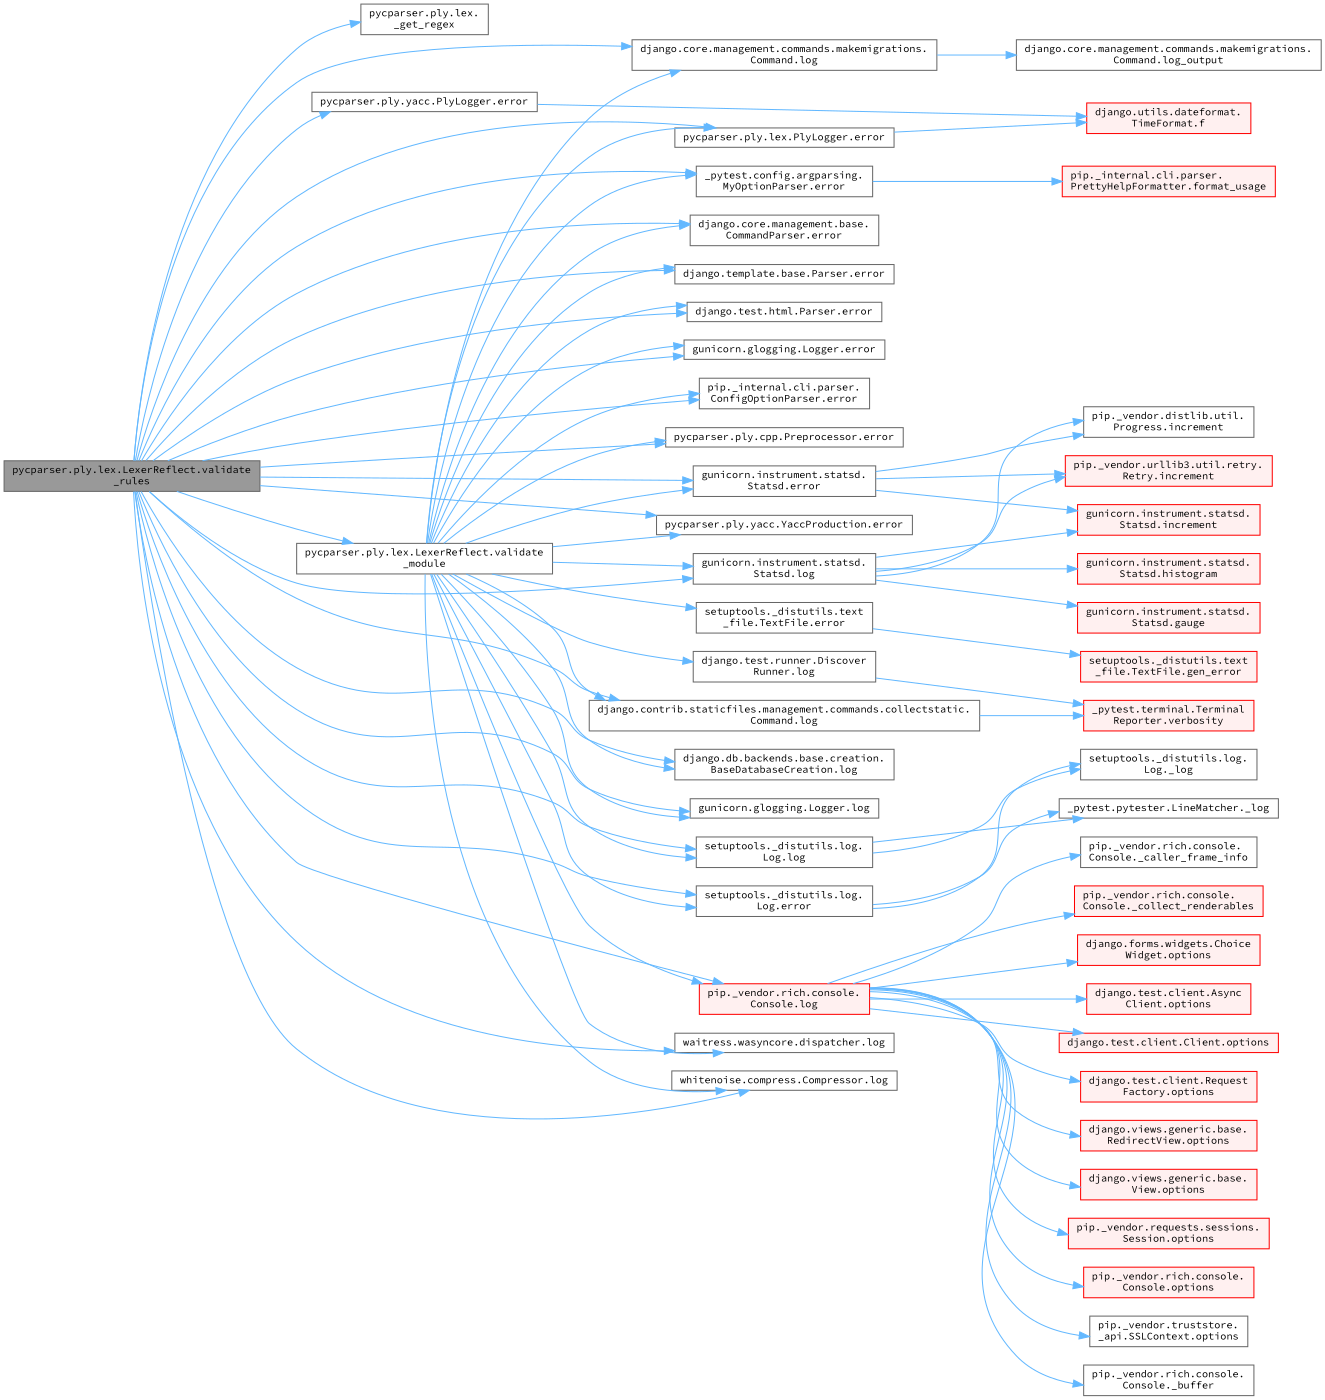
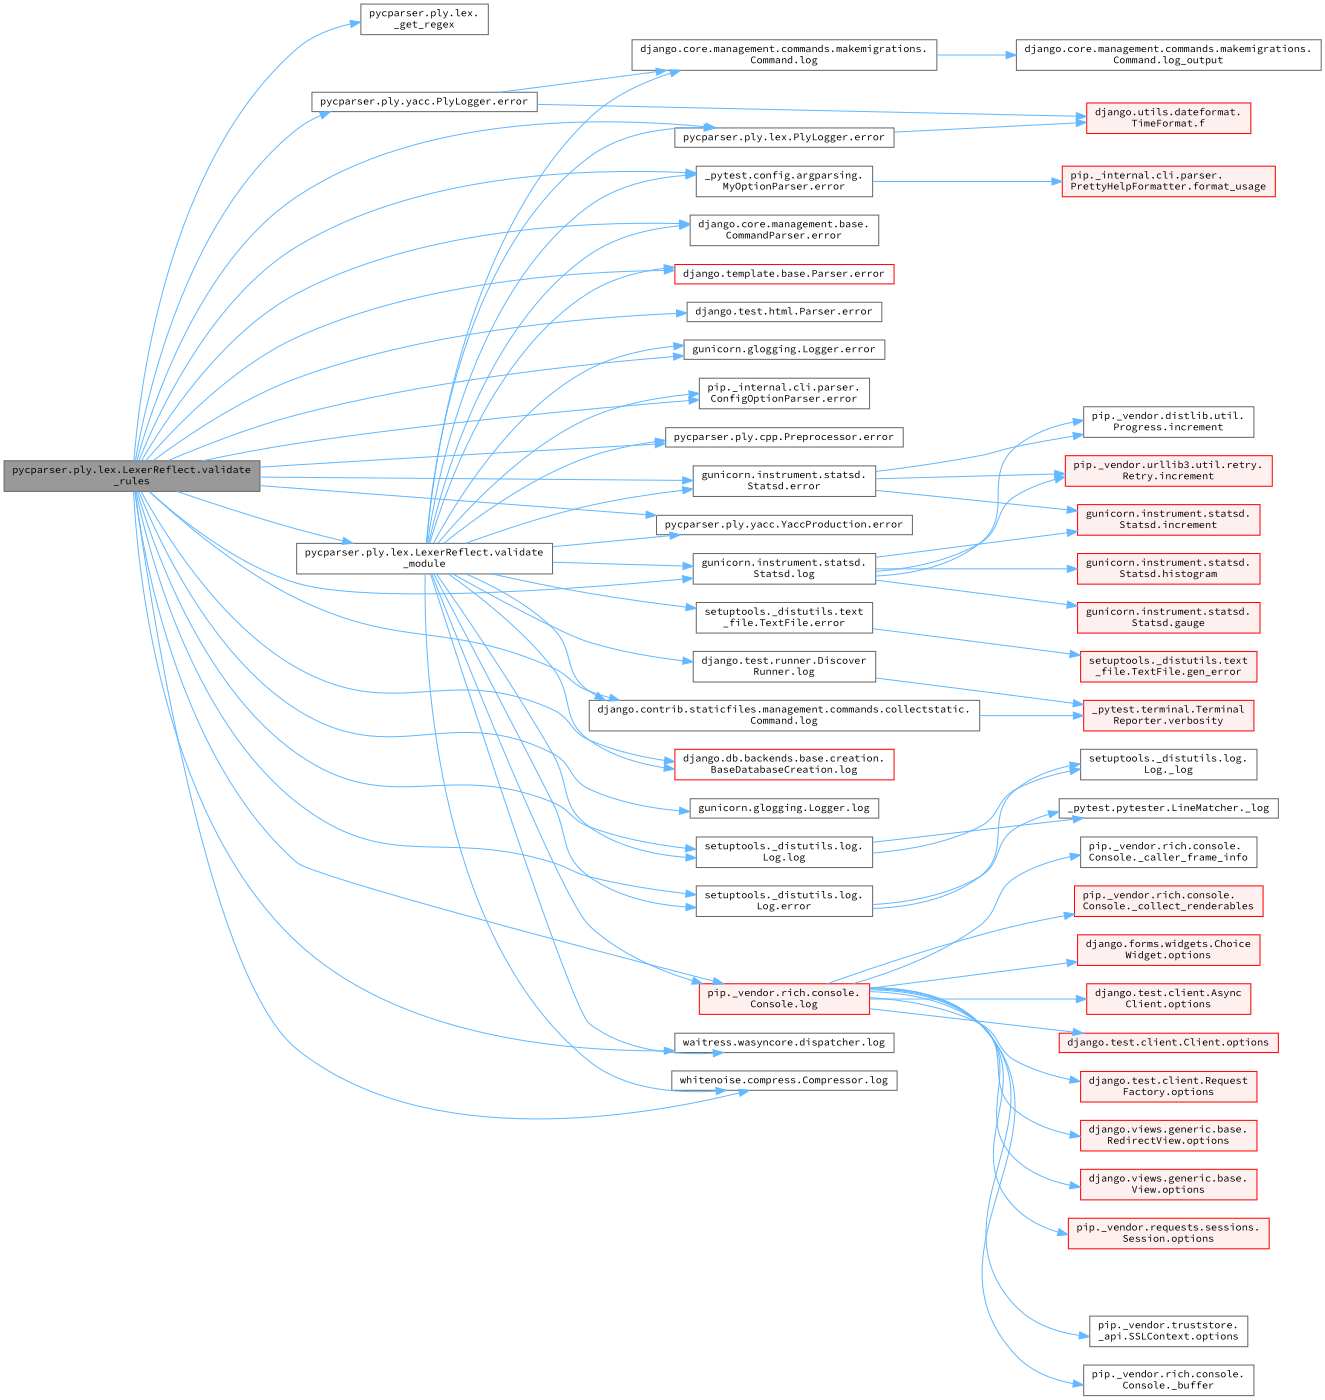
edge "pycparser.ply.lex.LexerReflect.validate _rules" -> "django.core.management.commands.makemigrations. Command.log": now "pycparser.ply.yacc.PlyLogger.error" -> "django.core.management.commands.makemigrations. Command.log"
node "django.template.base.Parser.error": color grey40 -> red
edge "pycparser.ply.lex.LexerReflect.validate _module" -> "django.test.html.Parser.error": removed
edge "pycparser.ply.lex.LexerReflect.validate _module" -> "gunicorn.glogging.Logger.log": removed
node "django.db.backends.base.creation. BaseDatabaseCreation.log": color grey40 -> red
node "pip._vendor.rich.console. Console.options": removed
